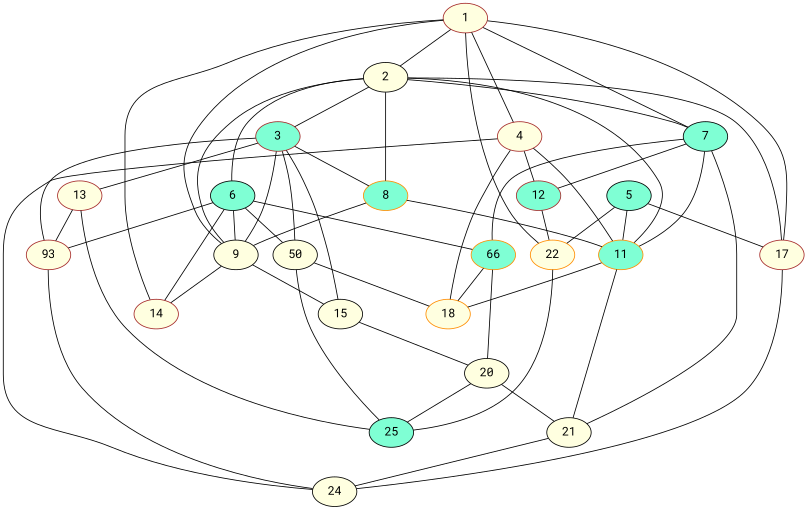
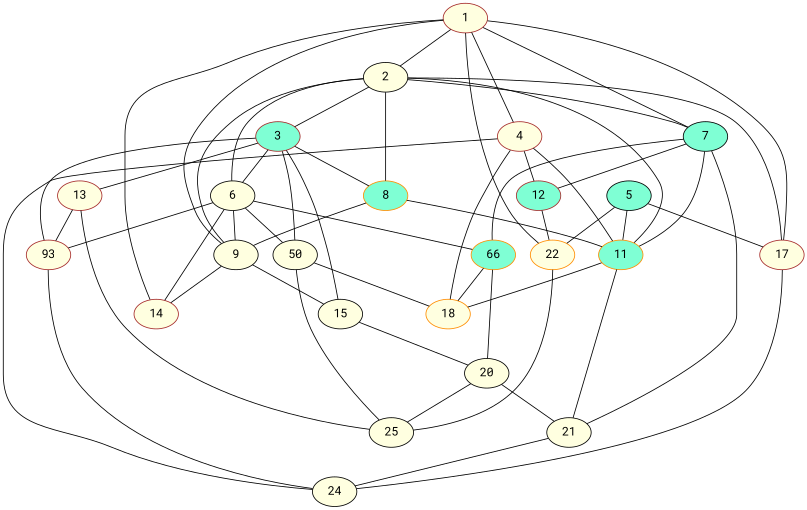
node "6": fillcolor aquamarine -> lightyellow
edge "3" -- "9": now "3" -- "6"
node "25": fillcolor aquamarine -> lightyellow
